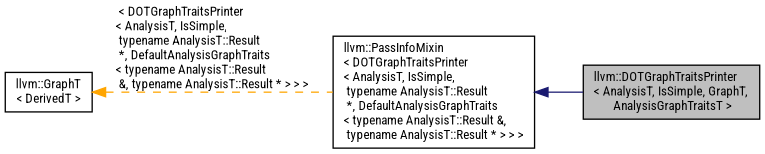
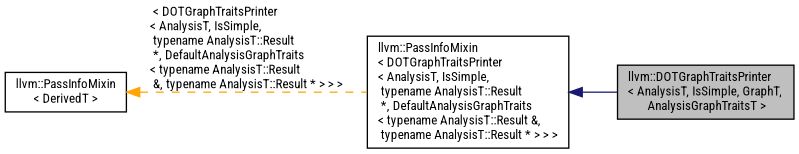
node "llvm::GraphT < DerivedT >": label "llvm::GraphT < DerivedT >" -> "llvm::PassInfoMixin < DerivedT >"
